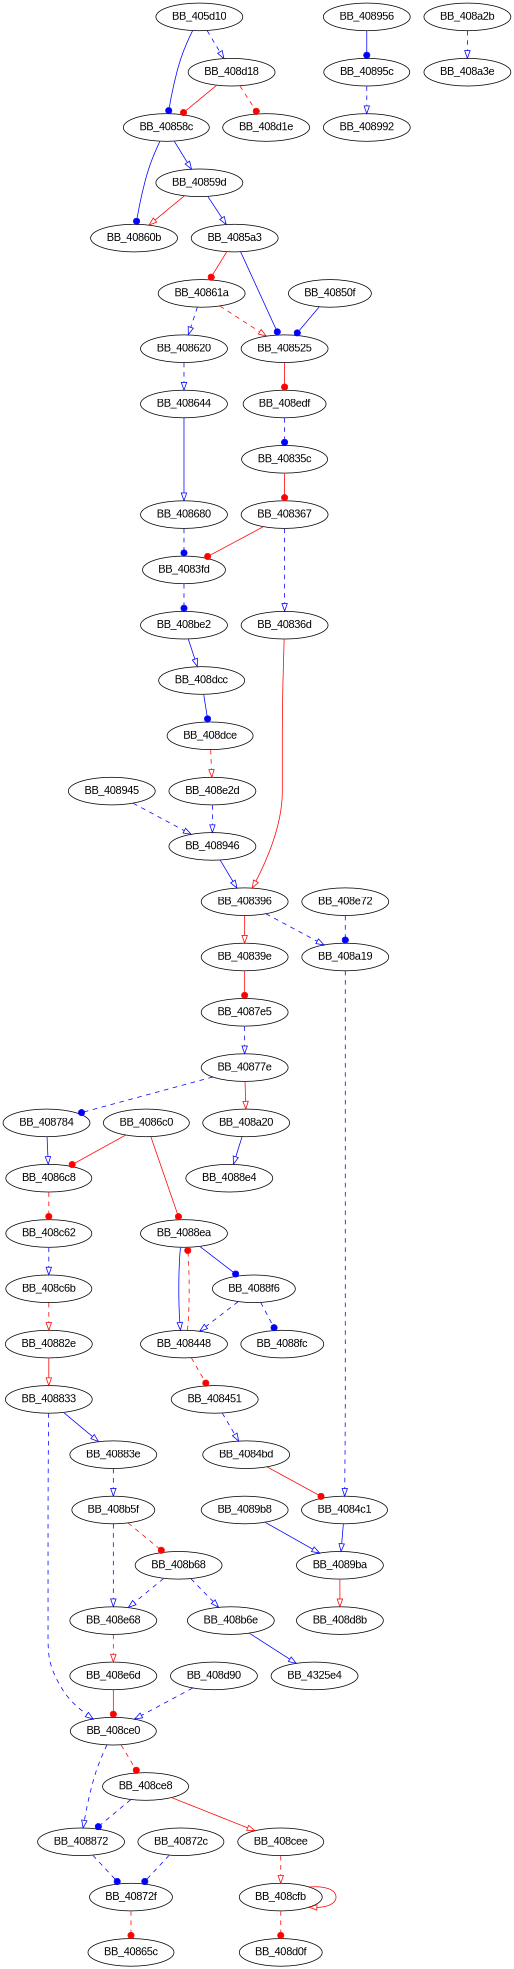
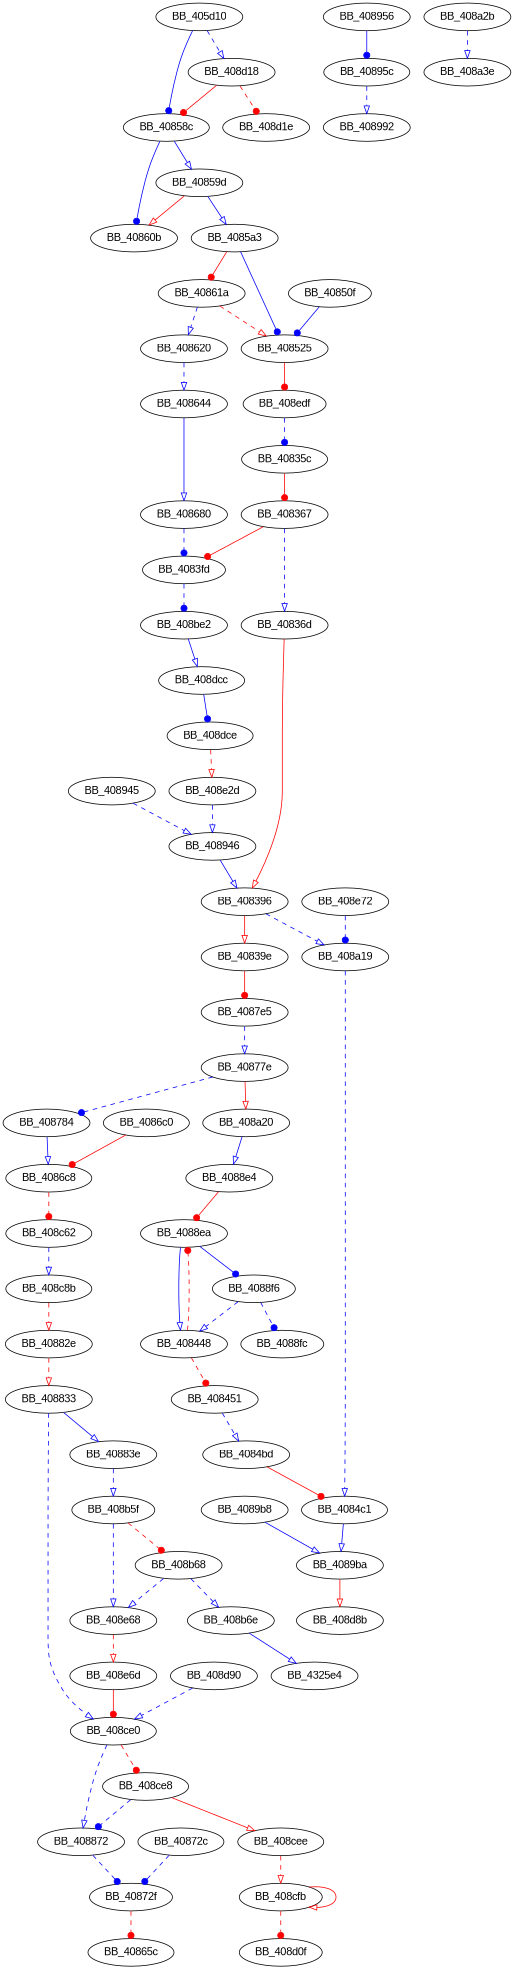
edge "BB_4086c0" -> "BB_4088ea": now "BB_4088e4" -> "BB_4088ea"
node "BB_408c6b": label "BB_408c6b" -> "BB_408c8b"
edge "BB_40882e" -> "BB_408833": style solid -> dashed
